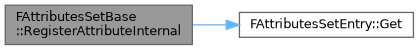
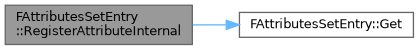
node "FAttributesSetBase ::RegisterAttributeInternal": label "FAttributesSetBase ::RegisterAttributeInternal" -> "FAttributesSetEntry ::RegisterAttributeInternal"
